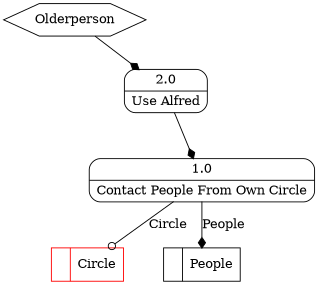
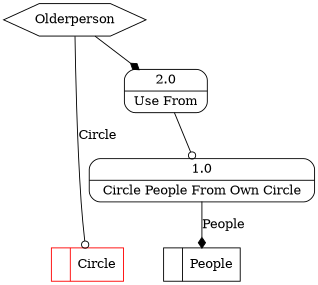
node "2.0": text "Use Alfred" -> "Use From"
edge "2.0" -> "1.0": arrowhead diamond -> odot
node "1.0": text "Contact People From Own Circle" -> "Circle People From Own Circle"
edge "1.0" -> "Circle": now "Olderperson" -> "Circle"
